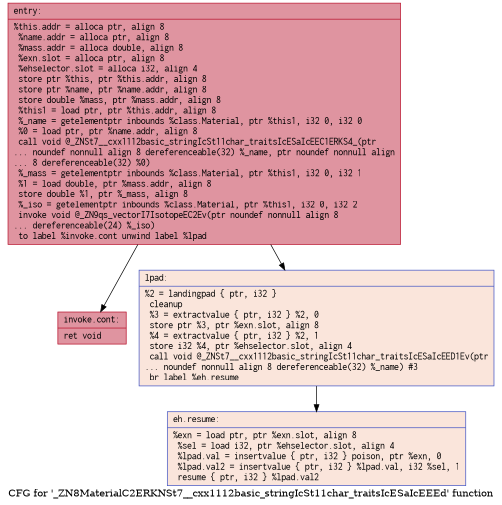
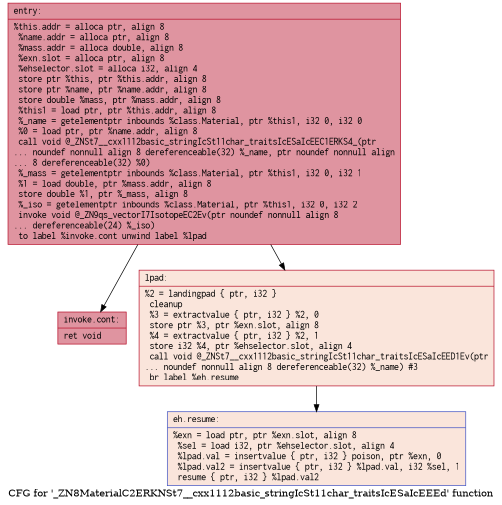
node "lpad:": color #3d50c3ff -> #b70d28ff
